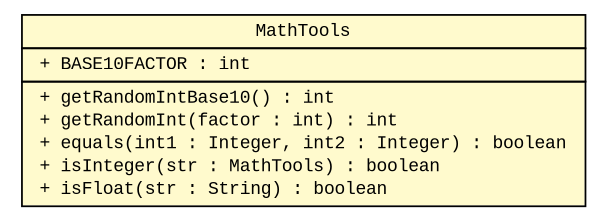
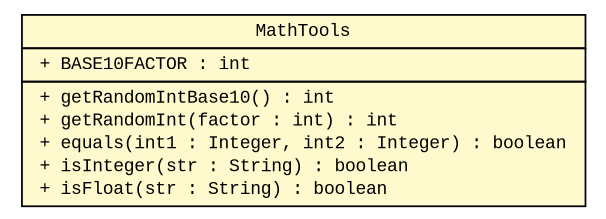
node "MathTools": text "+ isInteger(str : MathTools) : boolean" -> "+ isInteger(str : String) : boolean"
